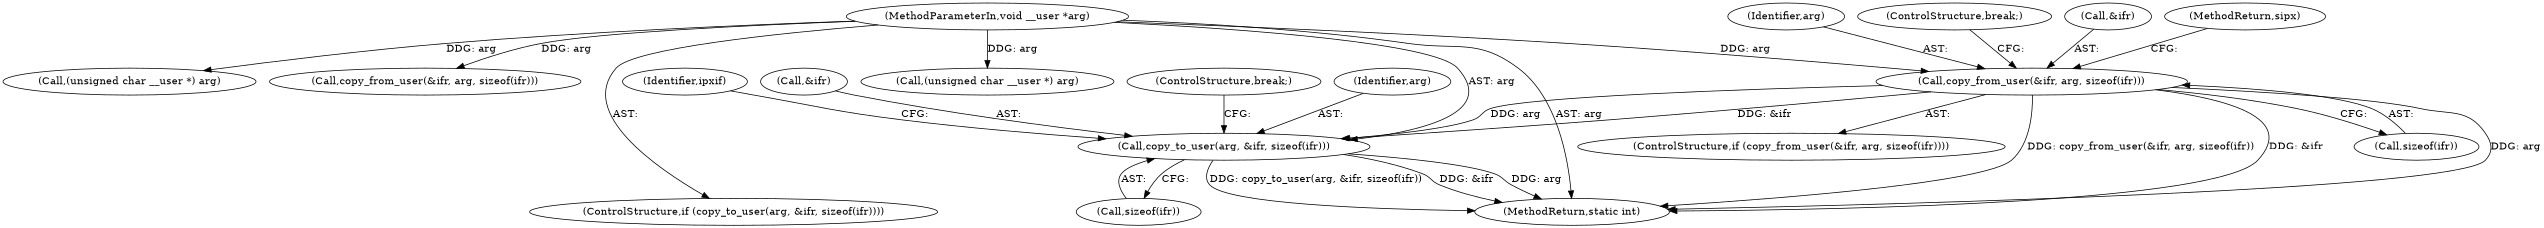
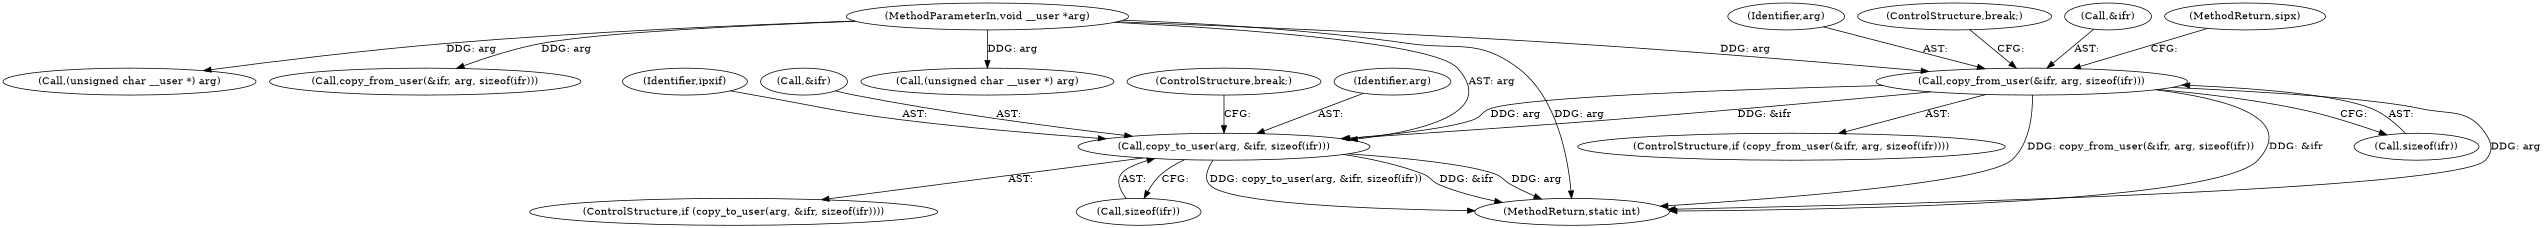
edge "(MethodParameterIn,void __user *arg)" -> "(ControlStructure,if (copy_to_user(arg, &ifr, sizeof(ifr))))": now "(Call,copy_to_user(arg, &ifr, sizeof(ifr)))" -> "(ControlStructure,if (copy_to_user(arg, &ifr, sizeof(ifr))))"
edge "(Identifier,ipxif)" -> "(Call,copy_to_user(arg, &ifr, sizeof(ifr)))": label "CFG: " -> "AST: "
edge "(MethodParameterIn,void __user *arg)" -> "(MethodReturn,static int)": label "AST: arg" -> "DDG: arg"
